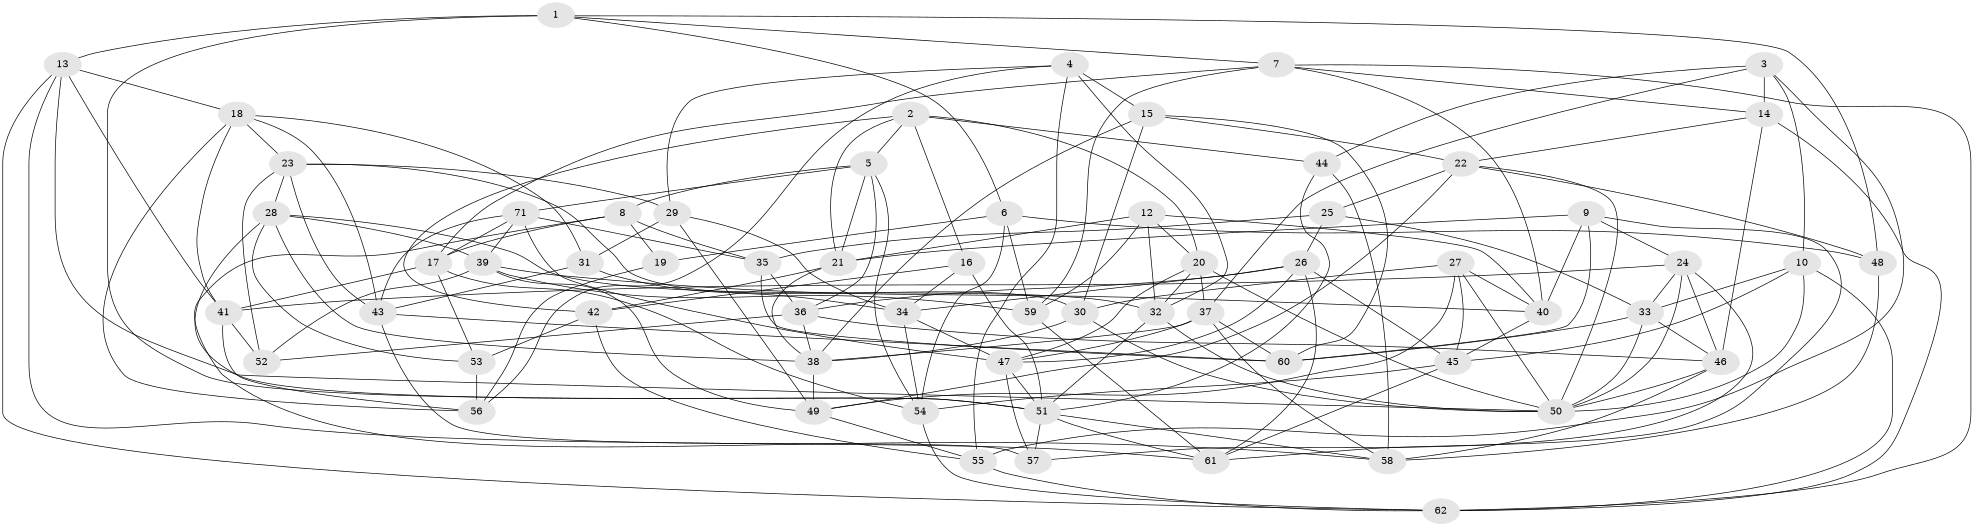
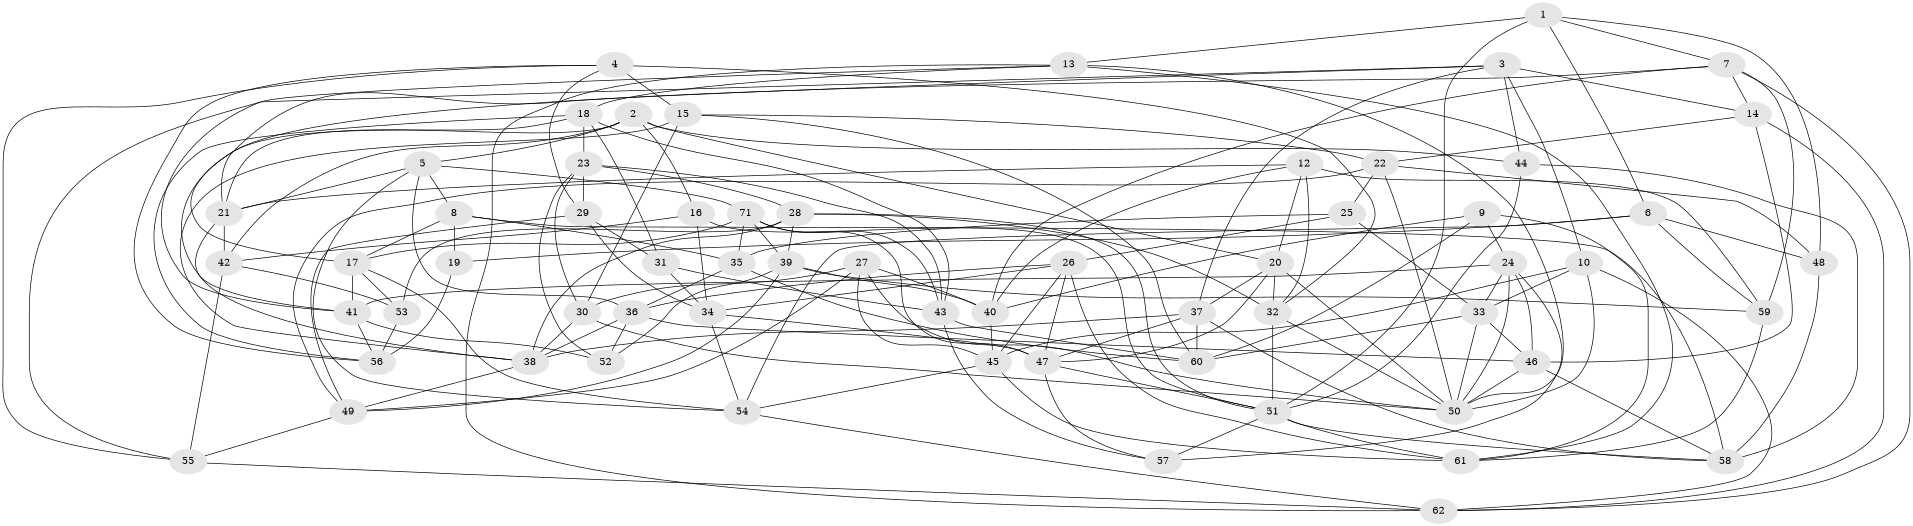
edge "9" -- "21": now "3" -- "21"
